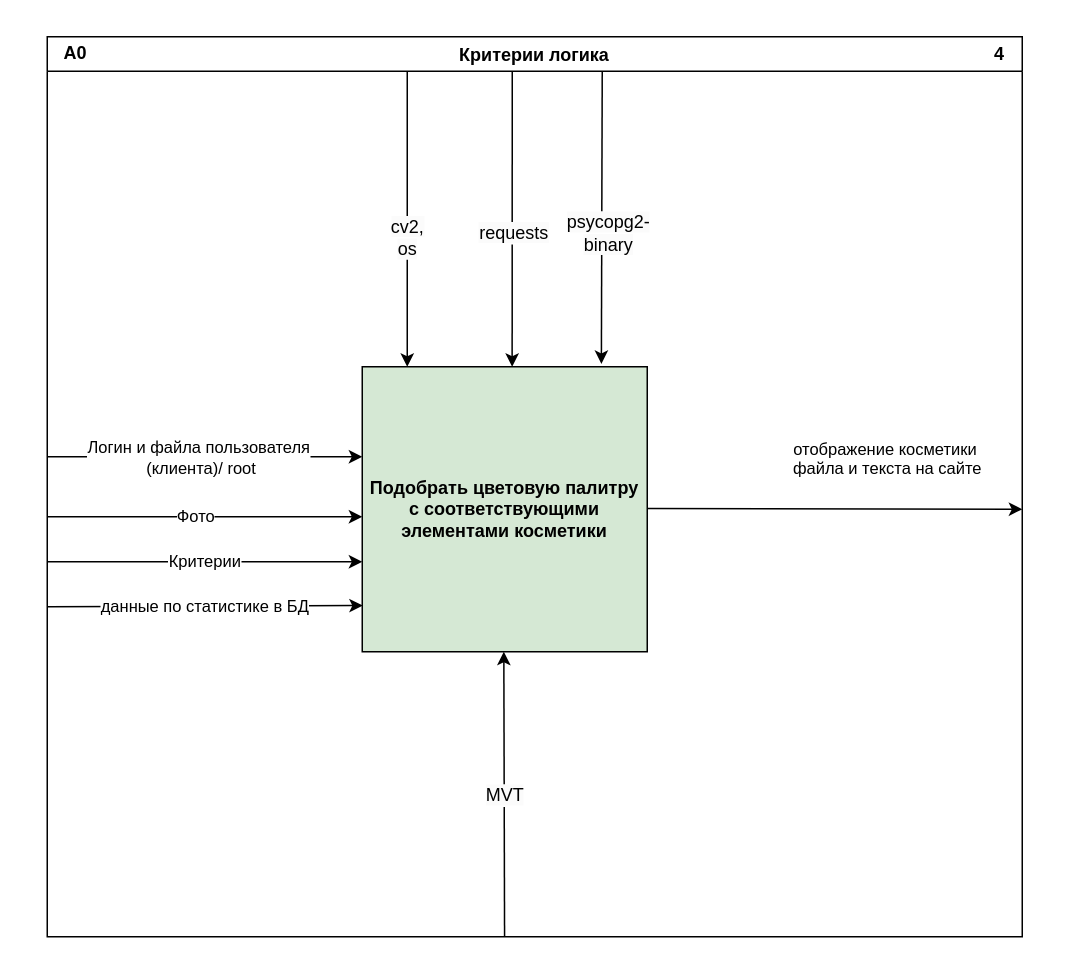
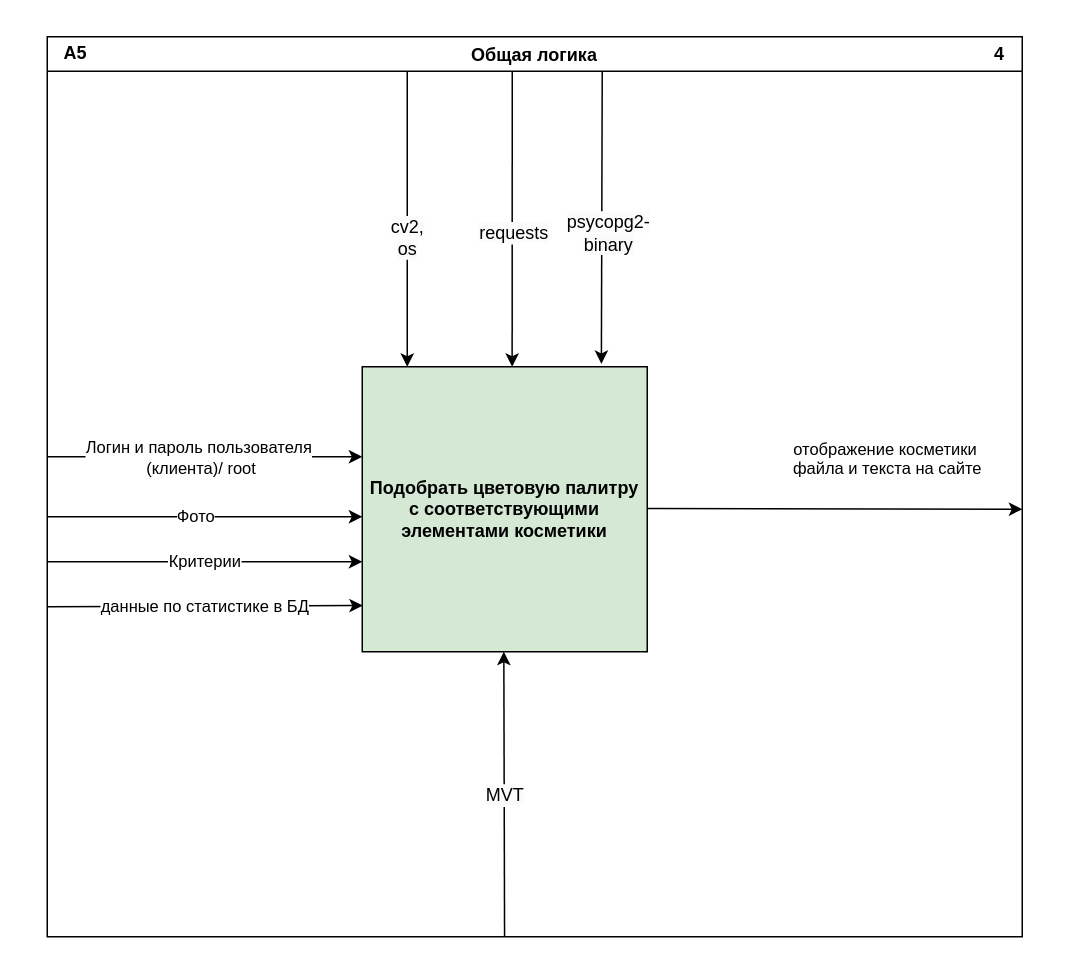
node "A0": label "A0" -> "A5"
node "Критерии логика": label "Критерии логика" -> "Общая логика"
node "Логин и файла пользователя (клиента)/ root": label "Логин и файла пользователя (клиента)/ root" -> "Логин и пароль пользователя (клиента)/ root"
